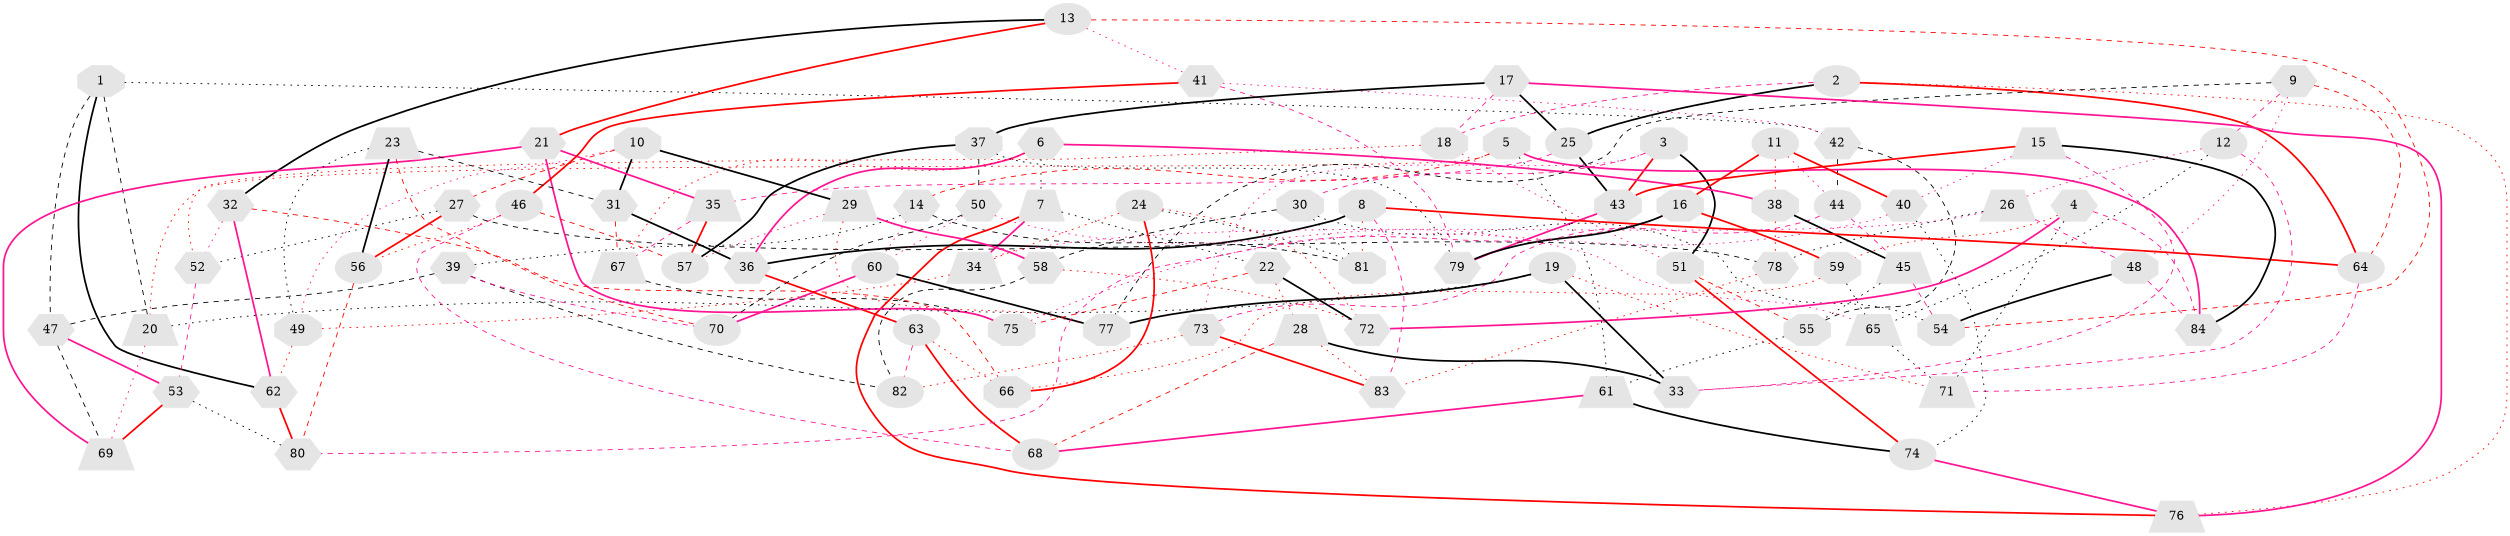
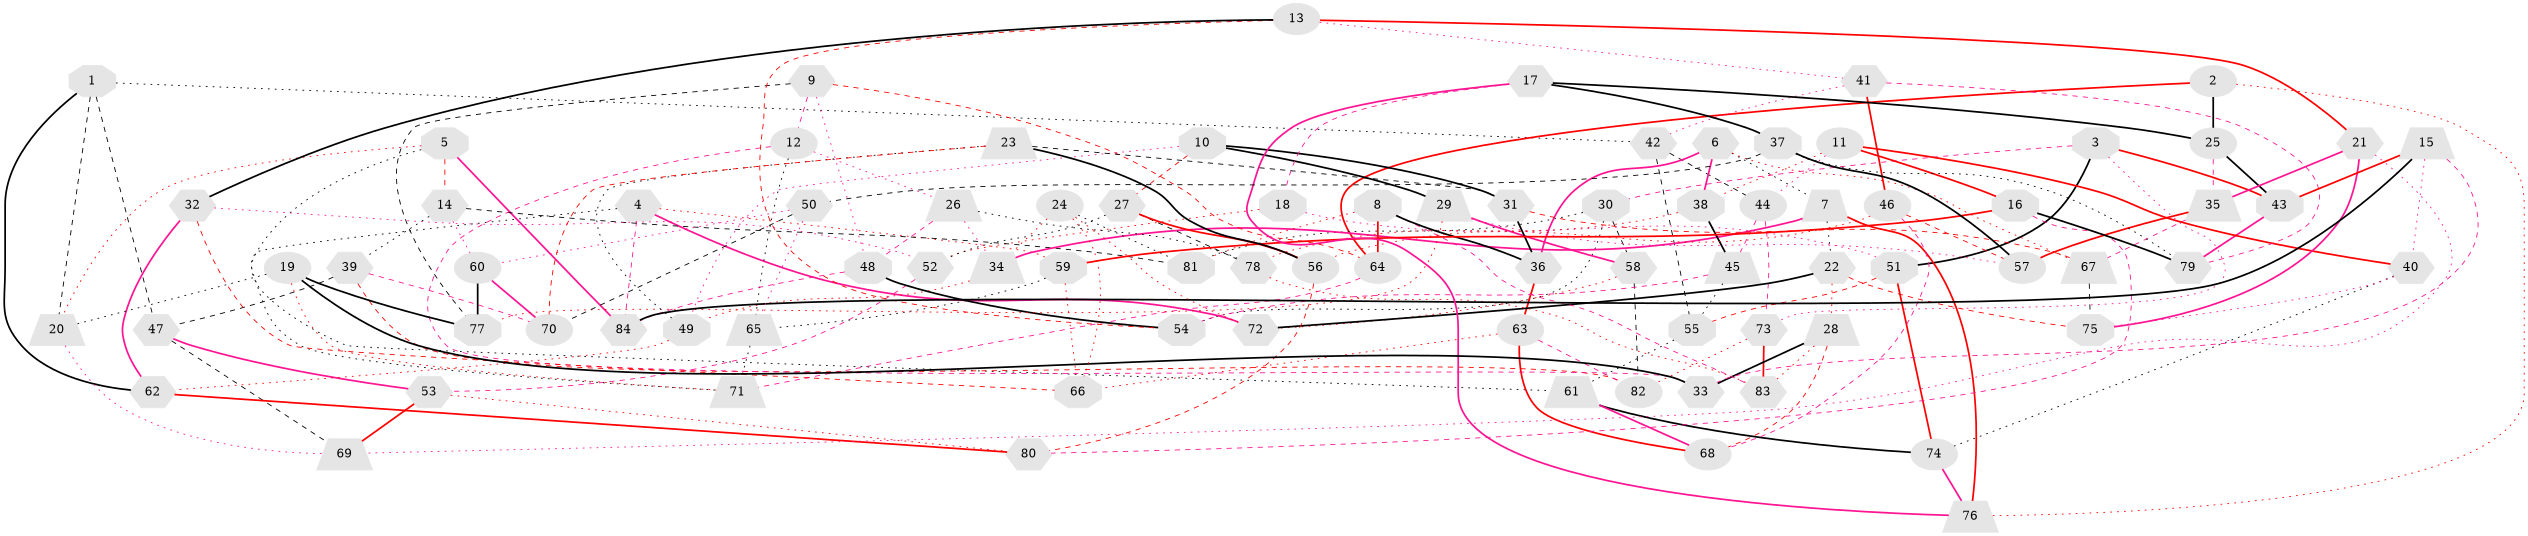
edge "2" -- "18": removed
edge "21" -- "69": style bold -> dotted
edge "24" -- "66": style bold -> dotted
edge "39" -- "82": color black -> red
edge "53" -- "80": color black -> red
